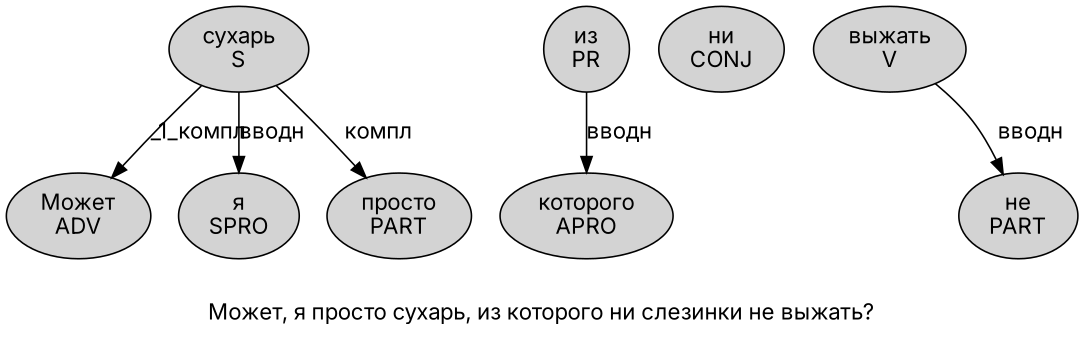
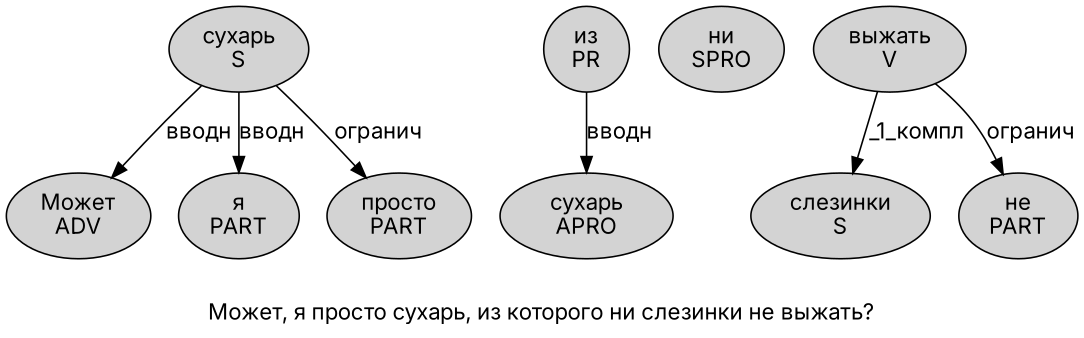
node "ни CONJ": label "ни CONJ" -> "ни SPRO"
edge "сухарь S" -> "Может ADV": label "_1_компл" -> "вводн"
edge "сухарь S" -> "просто PART": label "компл" -> "огранич"
edge "выжать V" -> "не PART": label "вводн" -> "огранич"
node "я SPRO": label "я SPRO" -> "я PART"
node "которого APRO": label "которого APRO" -> "сухарь APRO"
node "слезинки S": added
